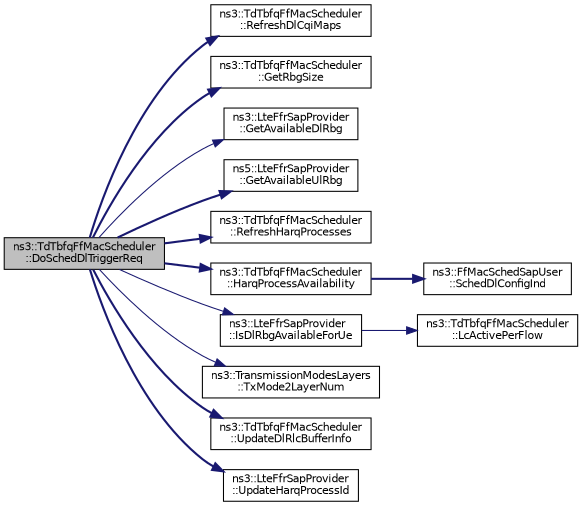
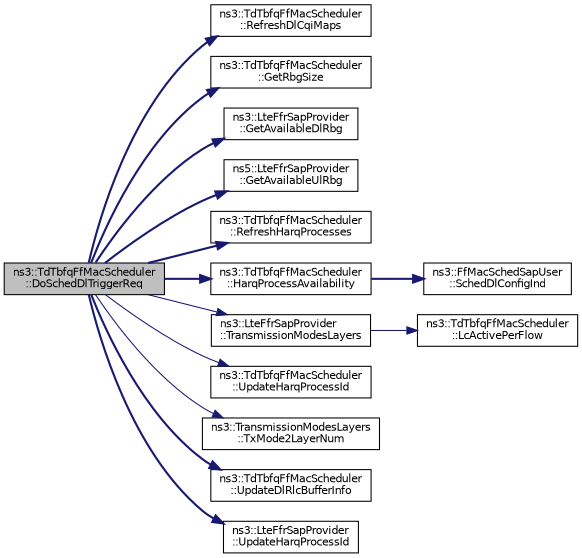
edge "ns3::TdTbfqFfMacScheduler ::DoSchedDlTriggerReq" -> "ns3::LteFfrSapProvider ::GetAvailableDlRbg": style solid -> bold
node "ns3::LteFfrSapProvider ::IsDlRbgAvailableForUe": label "ns3::LteFfrSapProvider ::IsDlRbgAvailableForUe" -> "ns3::LteFfrSapProvider ::TransmissionModesLayers"
node "ns3::TdTbfqFfMacScheduler ::UpdateHarqProcessId": added
